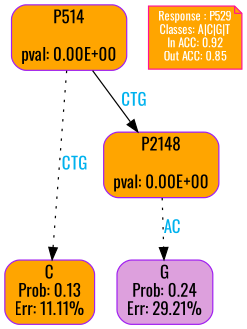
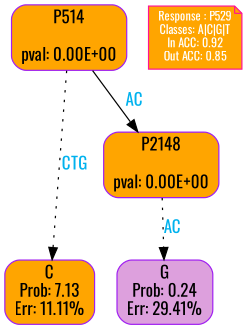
edge "P514 pval: 0.00E+00" -> "P2148 pval: 0.00E+00": label "CTG" -> "AC"
node "C Prob: 0.13 Err: 11.11%": label "C Prob: 0.13 Err: 11.11%" -> "C Prob: 7.13 Err: 11.11%"
node "G Prob: 0.24 Err: 29.21%": label "G Prob: 0.24 Err: 29.21%" -> "G Prob: 0.24 Err: 29.41%"
